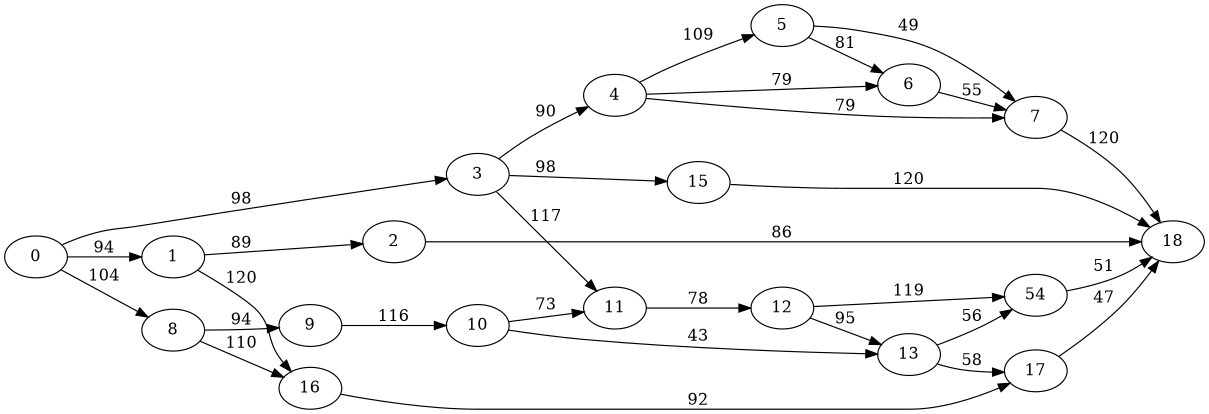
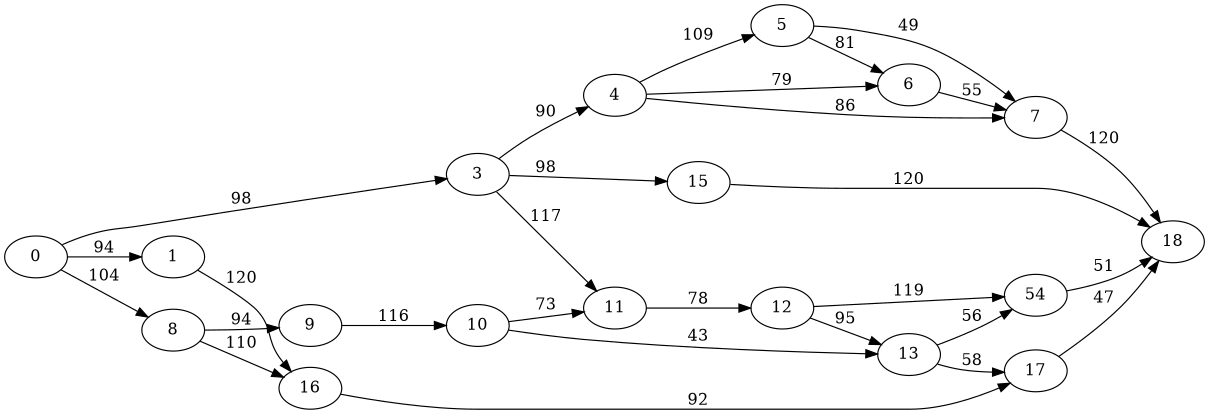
edge "4" -> "7": label "79" -> "86"
node "2": removed
